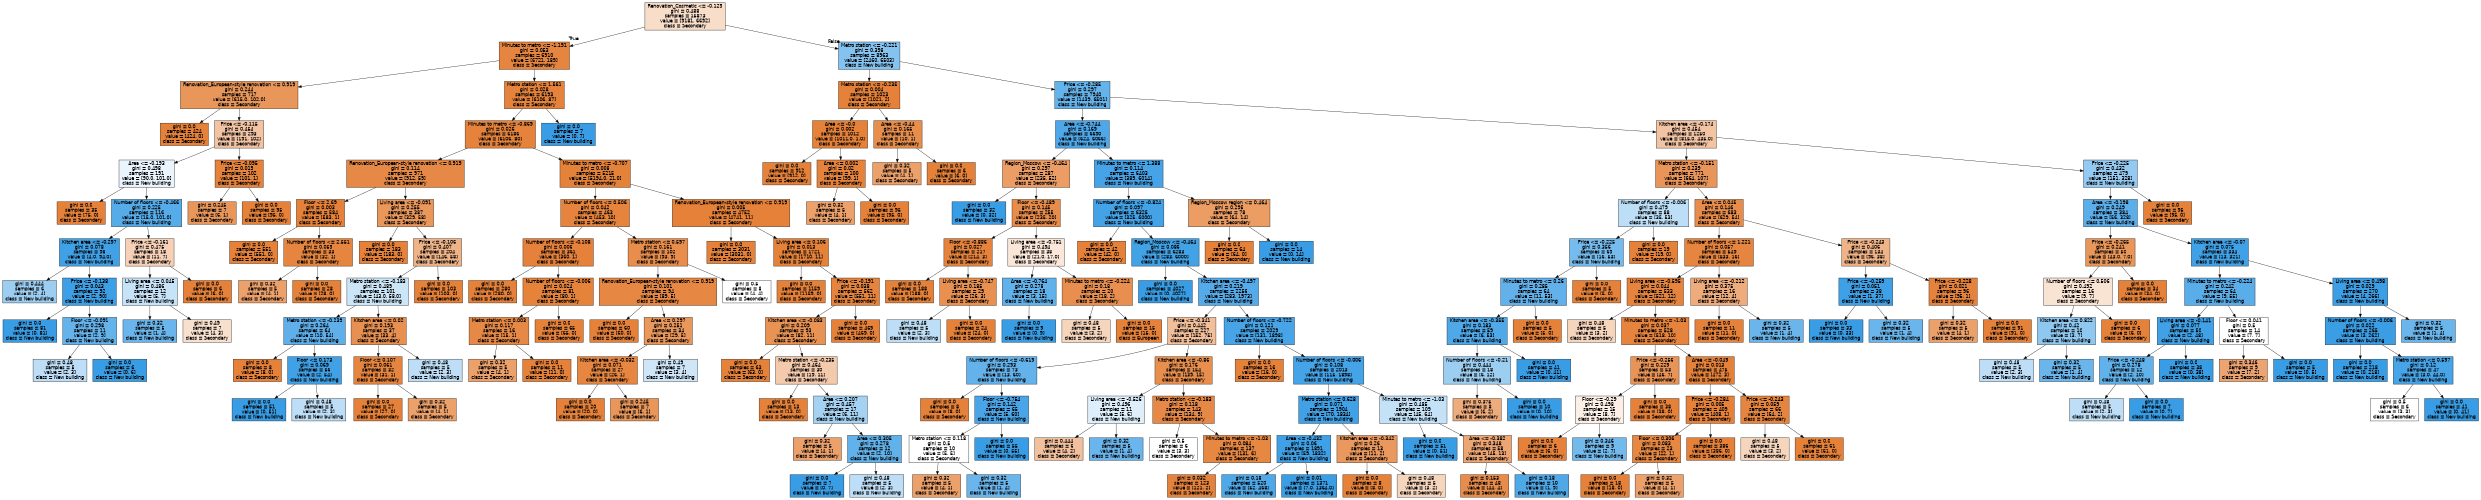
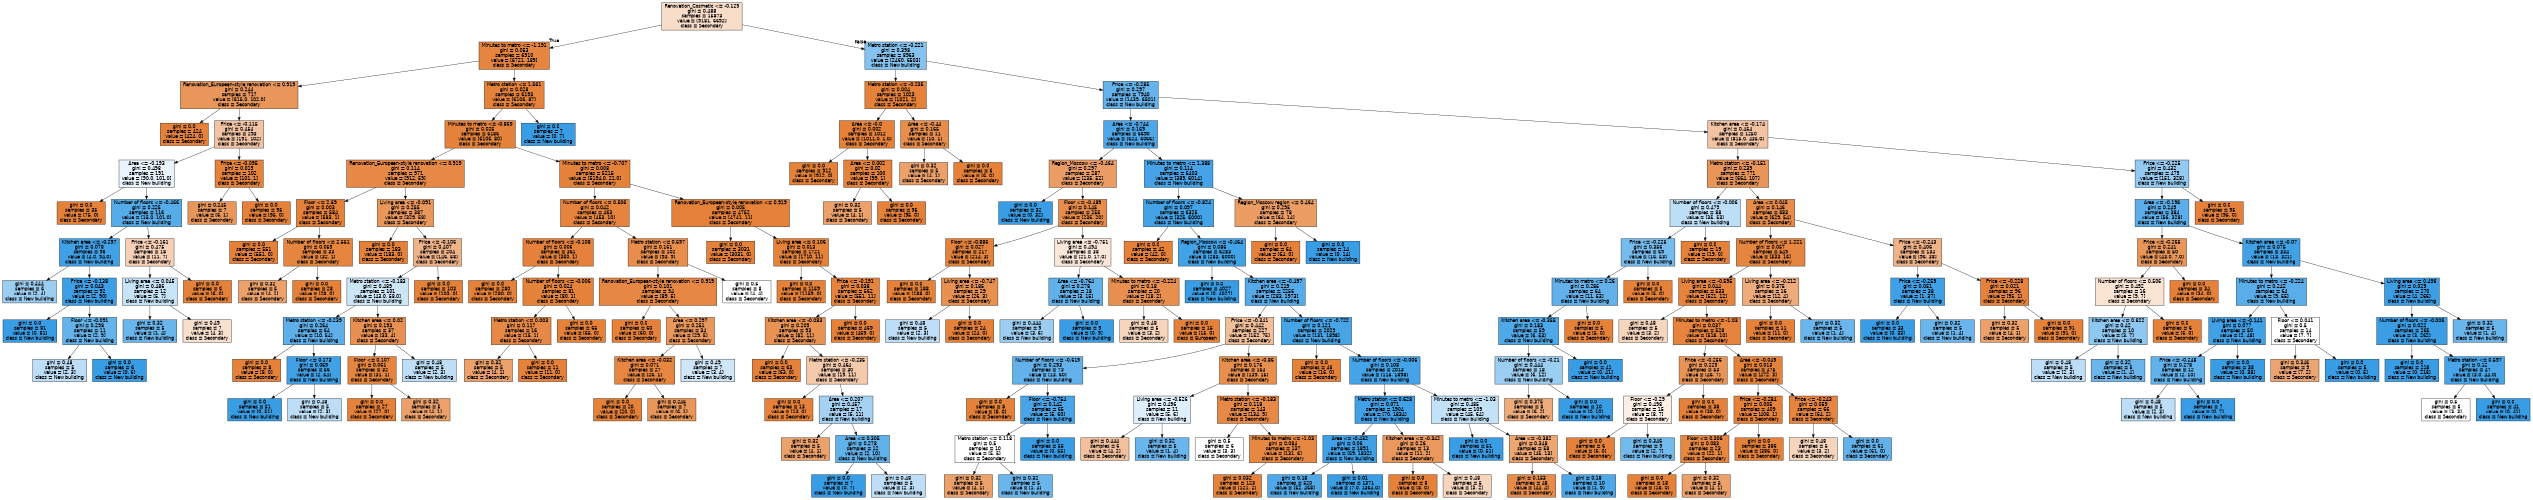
node "gini = 0.444 samples = 9 value = [3, 6] class = New building": added
node "gini = 0.0 samples = 16 value = [16, 0] class = Secondary": label "gini = 0.0 samples = 16 value = [16, 0] class = Secondary" -> "gini = 0.0 samples = 46 value = [16, 0] class = Secondary"
node "gini = 0.0 samples = 61 value = [61, 0] class = Secondary": fillcolor #e58139 -> #61b1ea
